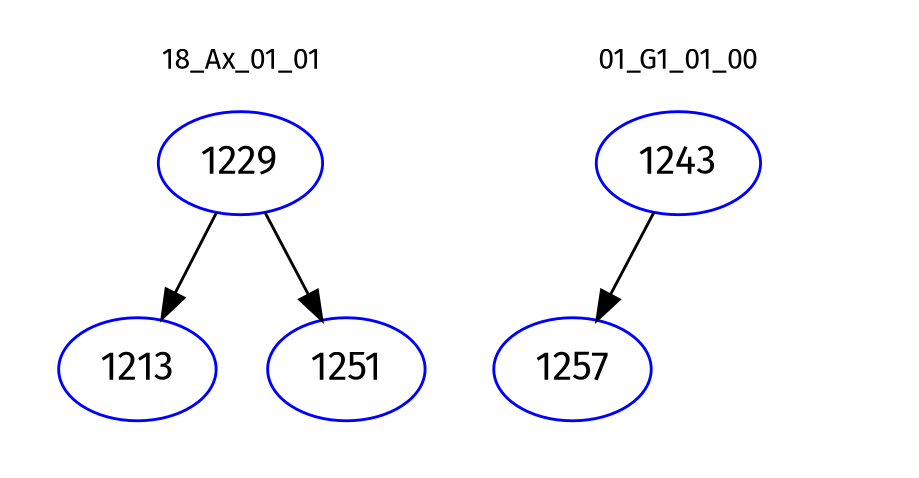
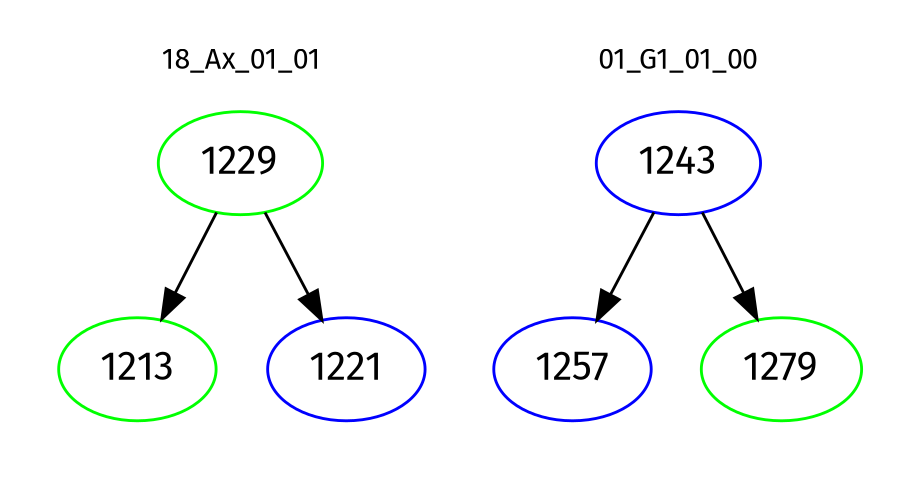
node "1229": color blue -> green
node "1213": color blue -> green
node "1251": label "1251" -> "1221"
node "1279": added
